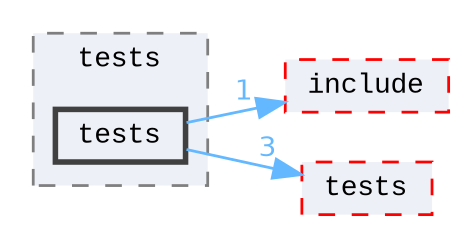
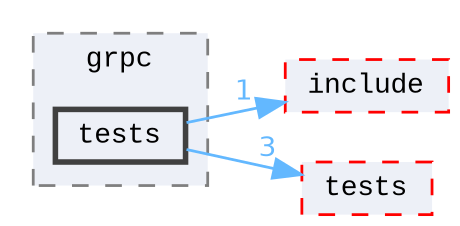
cluster "tests": label "tests" -> "grpc"
